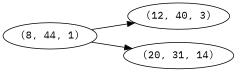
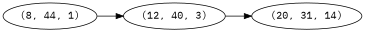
edge "(8, 44, 1)" -> "(20, 31, 14)": now "(12, 40, 3)" -> "(20, 31, 14)"
